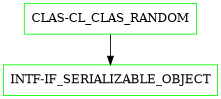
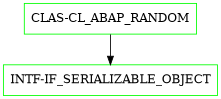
node "CLAS-CL_CLAS_RANDOM": label "CLAS-CL_CLAS_RANDOM" -> "CLAS-CL_ABAP_RANDOM"
